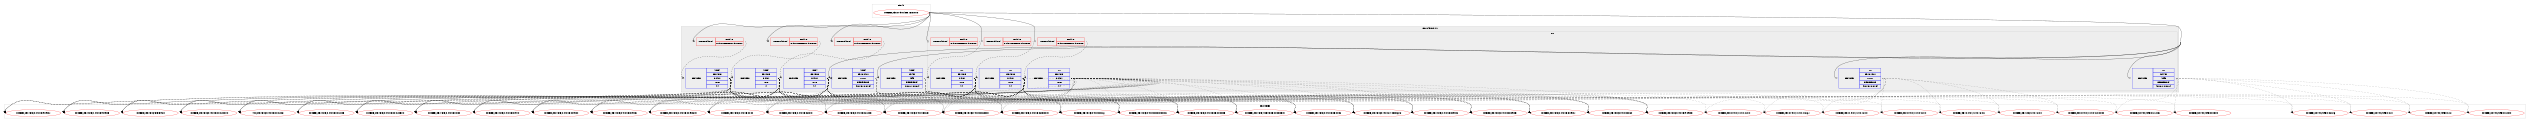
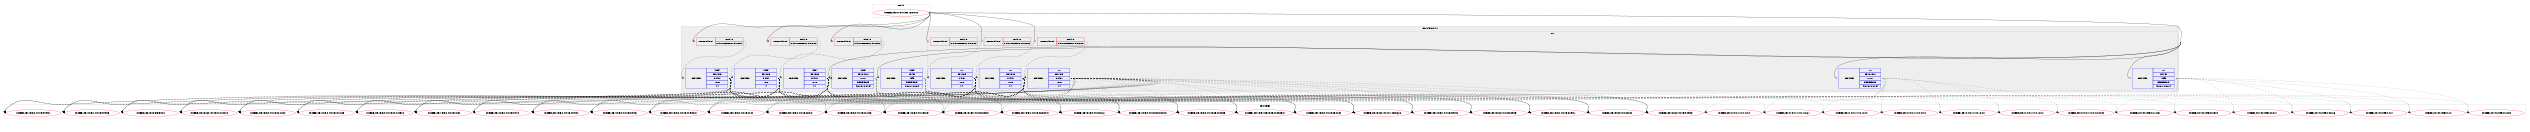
node "libs://dev-lang/python-3.10.14_p2": label "libs://dev-lang/python-3.10.14_p2" -> "portage://dev-lang/python-3.10.14_p2"
node "portage://dev-use/numpy-2.1.0": label "portage://dev-use/numpy-2.1.0" -> "portage://dev-python/numpy-2.1.0"
node "portage://sci-libs/hdf5-1.12.2-r4": added
